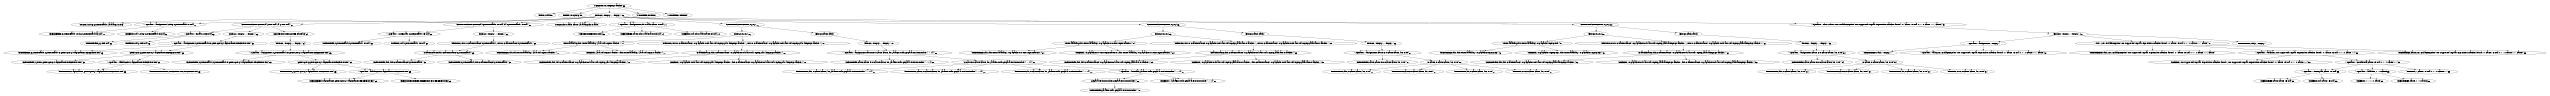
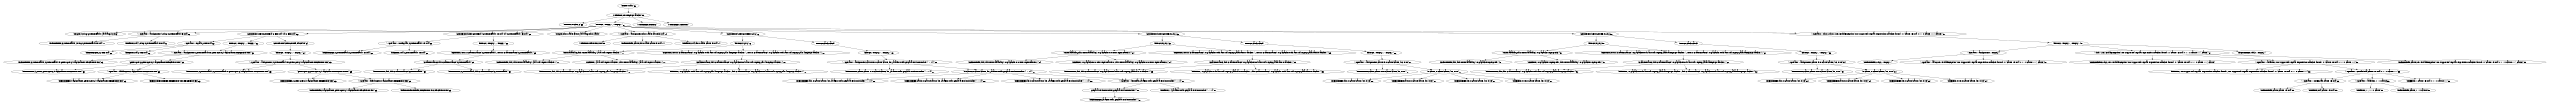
edge "(METHOD,newRegexpMatcher)" -> "(PARAM,this)": reversed
